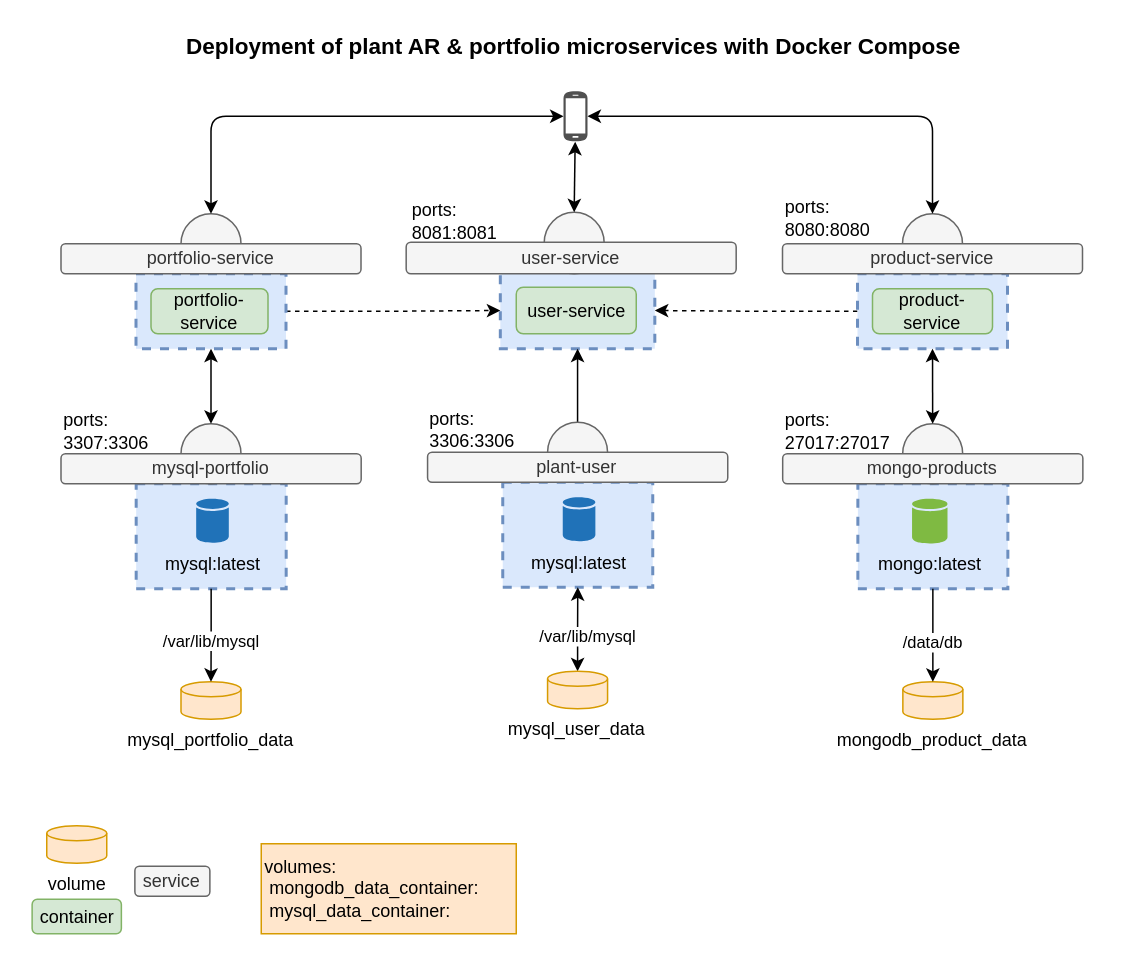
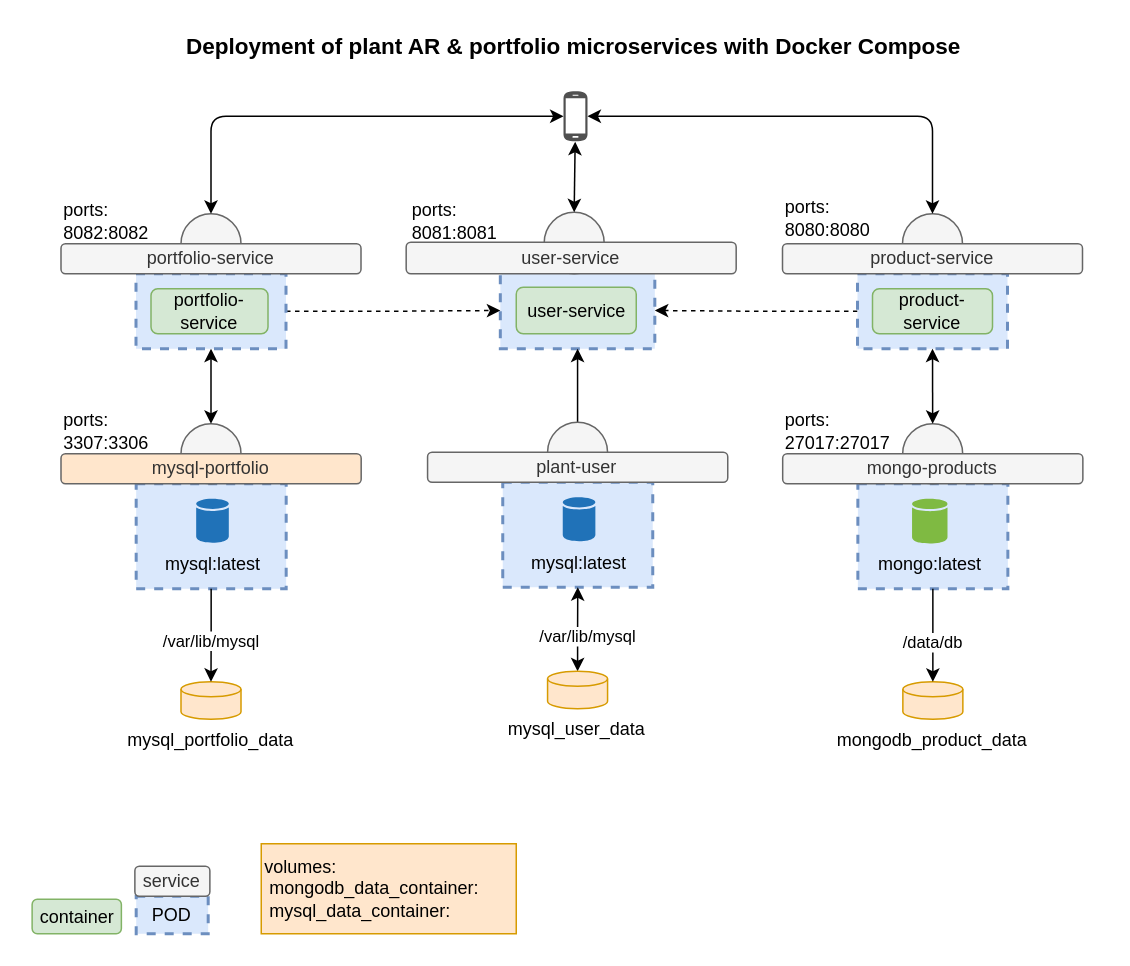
node "ports: 8082:8082": added
node "ports: 3306:3306": removed
node "mysql-portfolio": fillcolor #f5f5f5 -> #ffe6cc
node "volume": removed
node "POD": added
